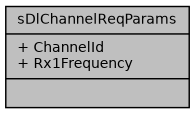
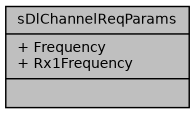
node "sDlChannelReqParams": text "+ ChannelId" -> "+ Frequency"
